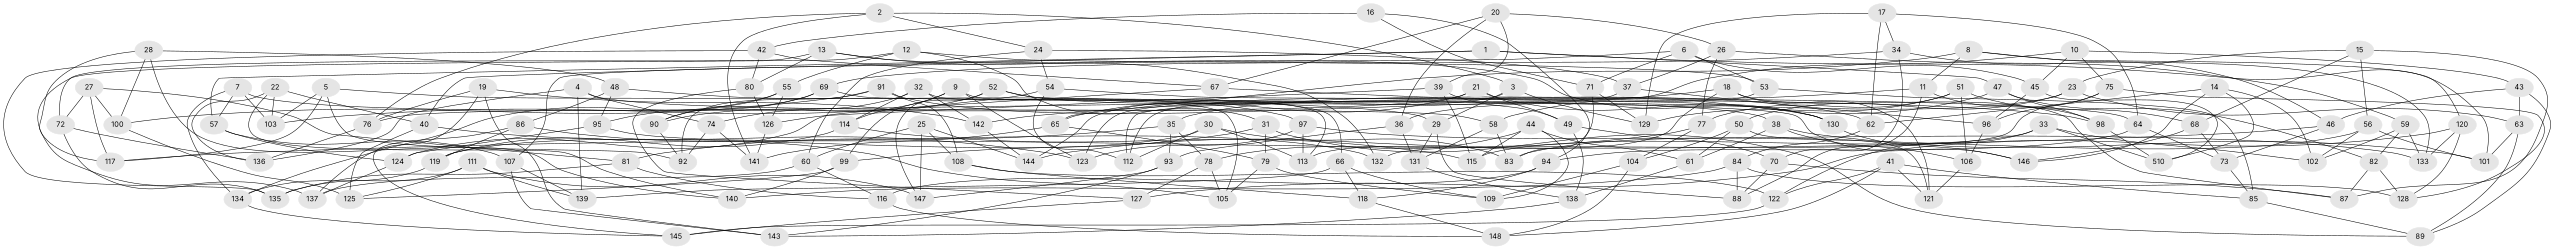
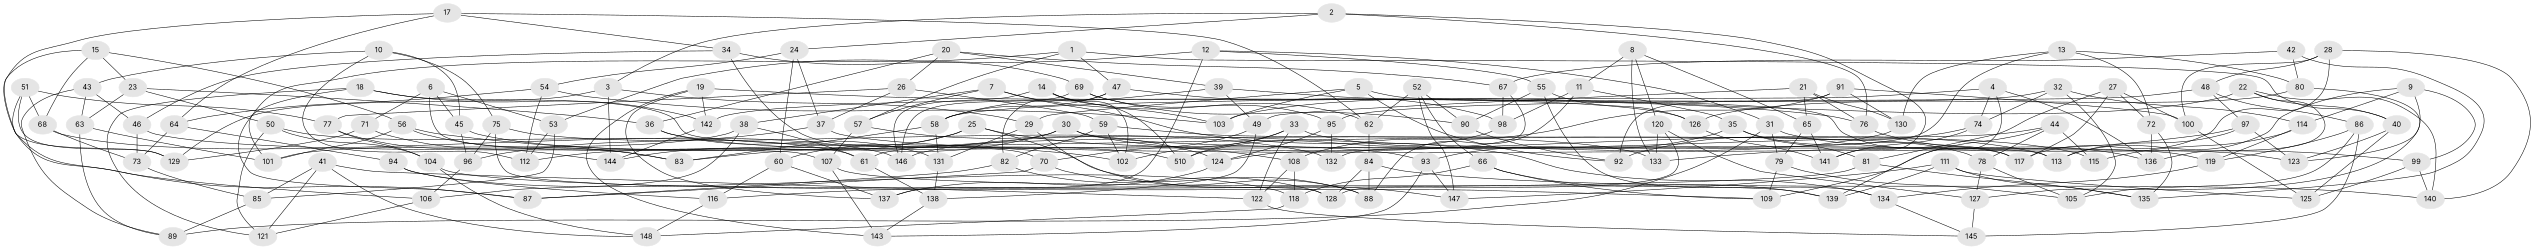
node "16": removed
edge "39" -- "115": now "39" -- "58"
